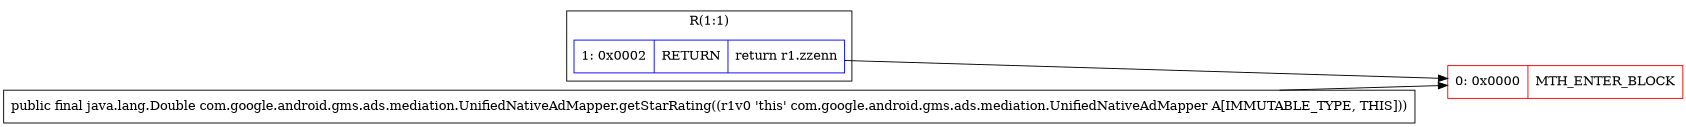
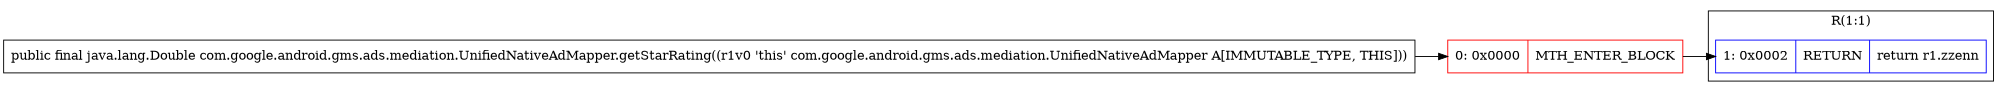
edge "1: 0x0002" -> "0: 0x0000": reversed
